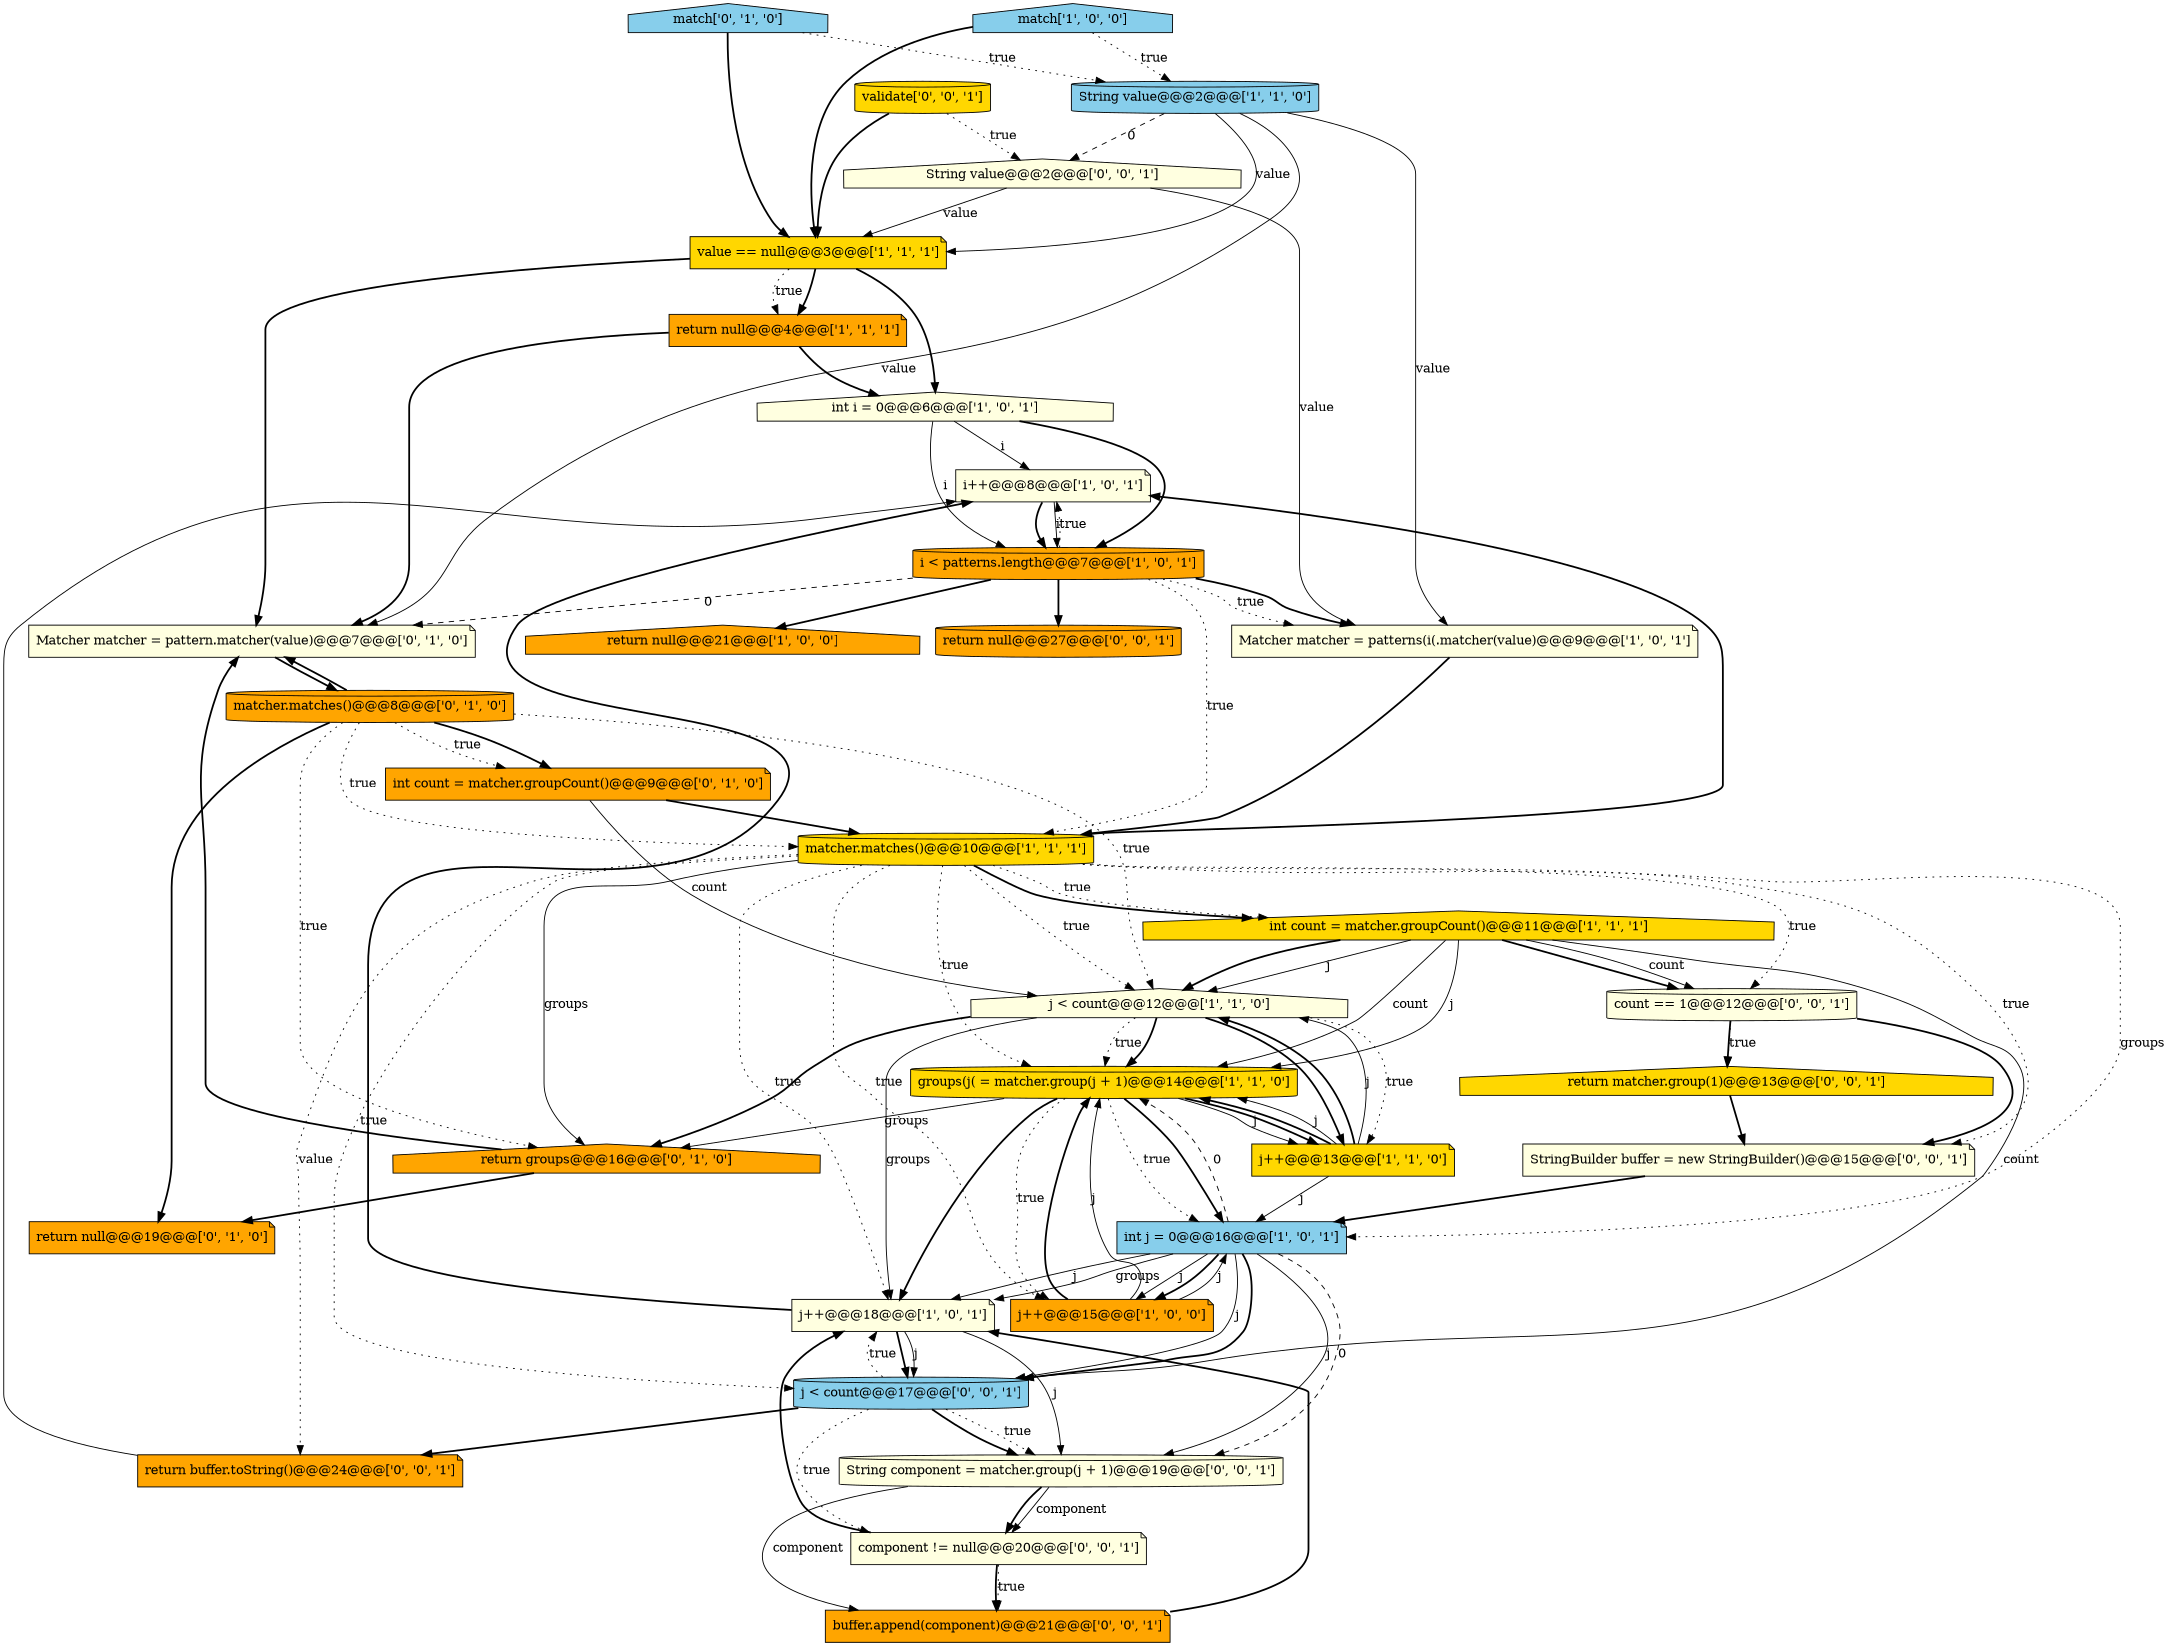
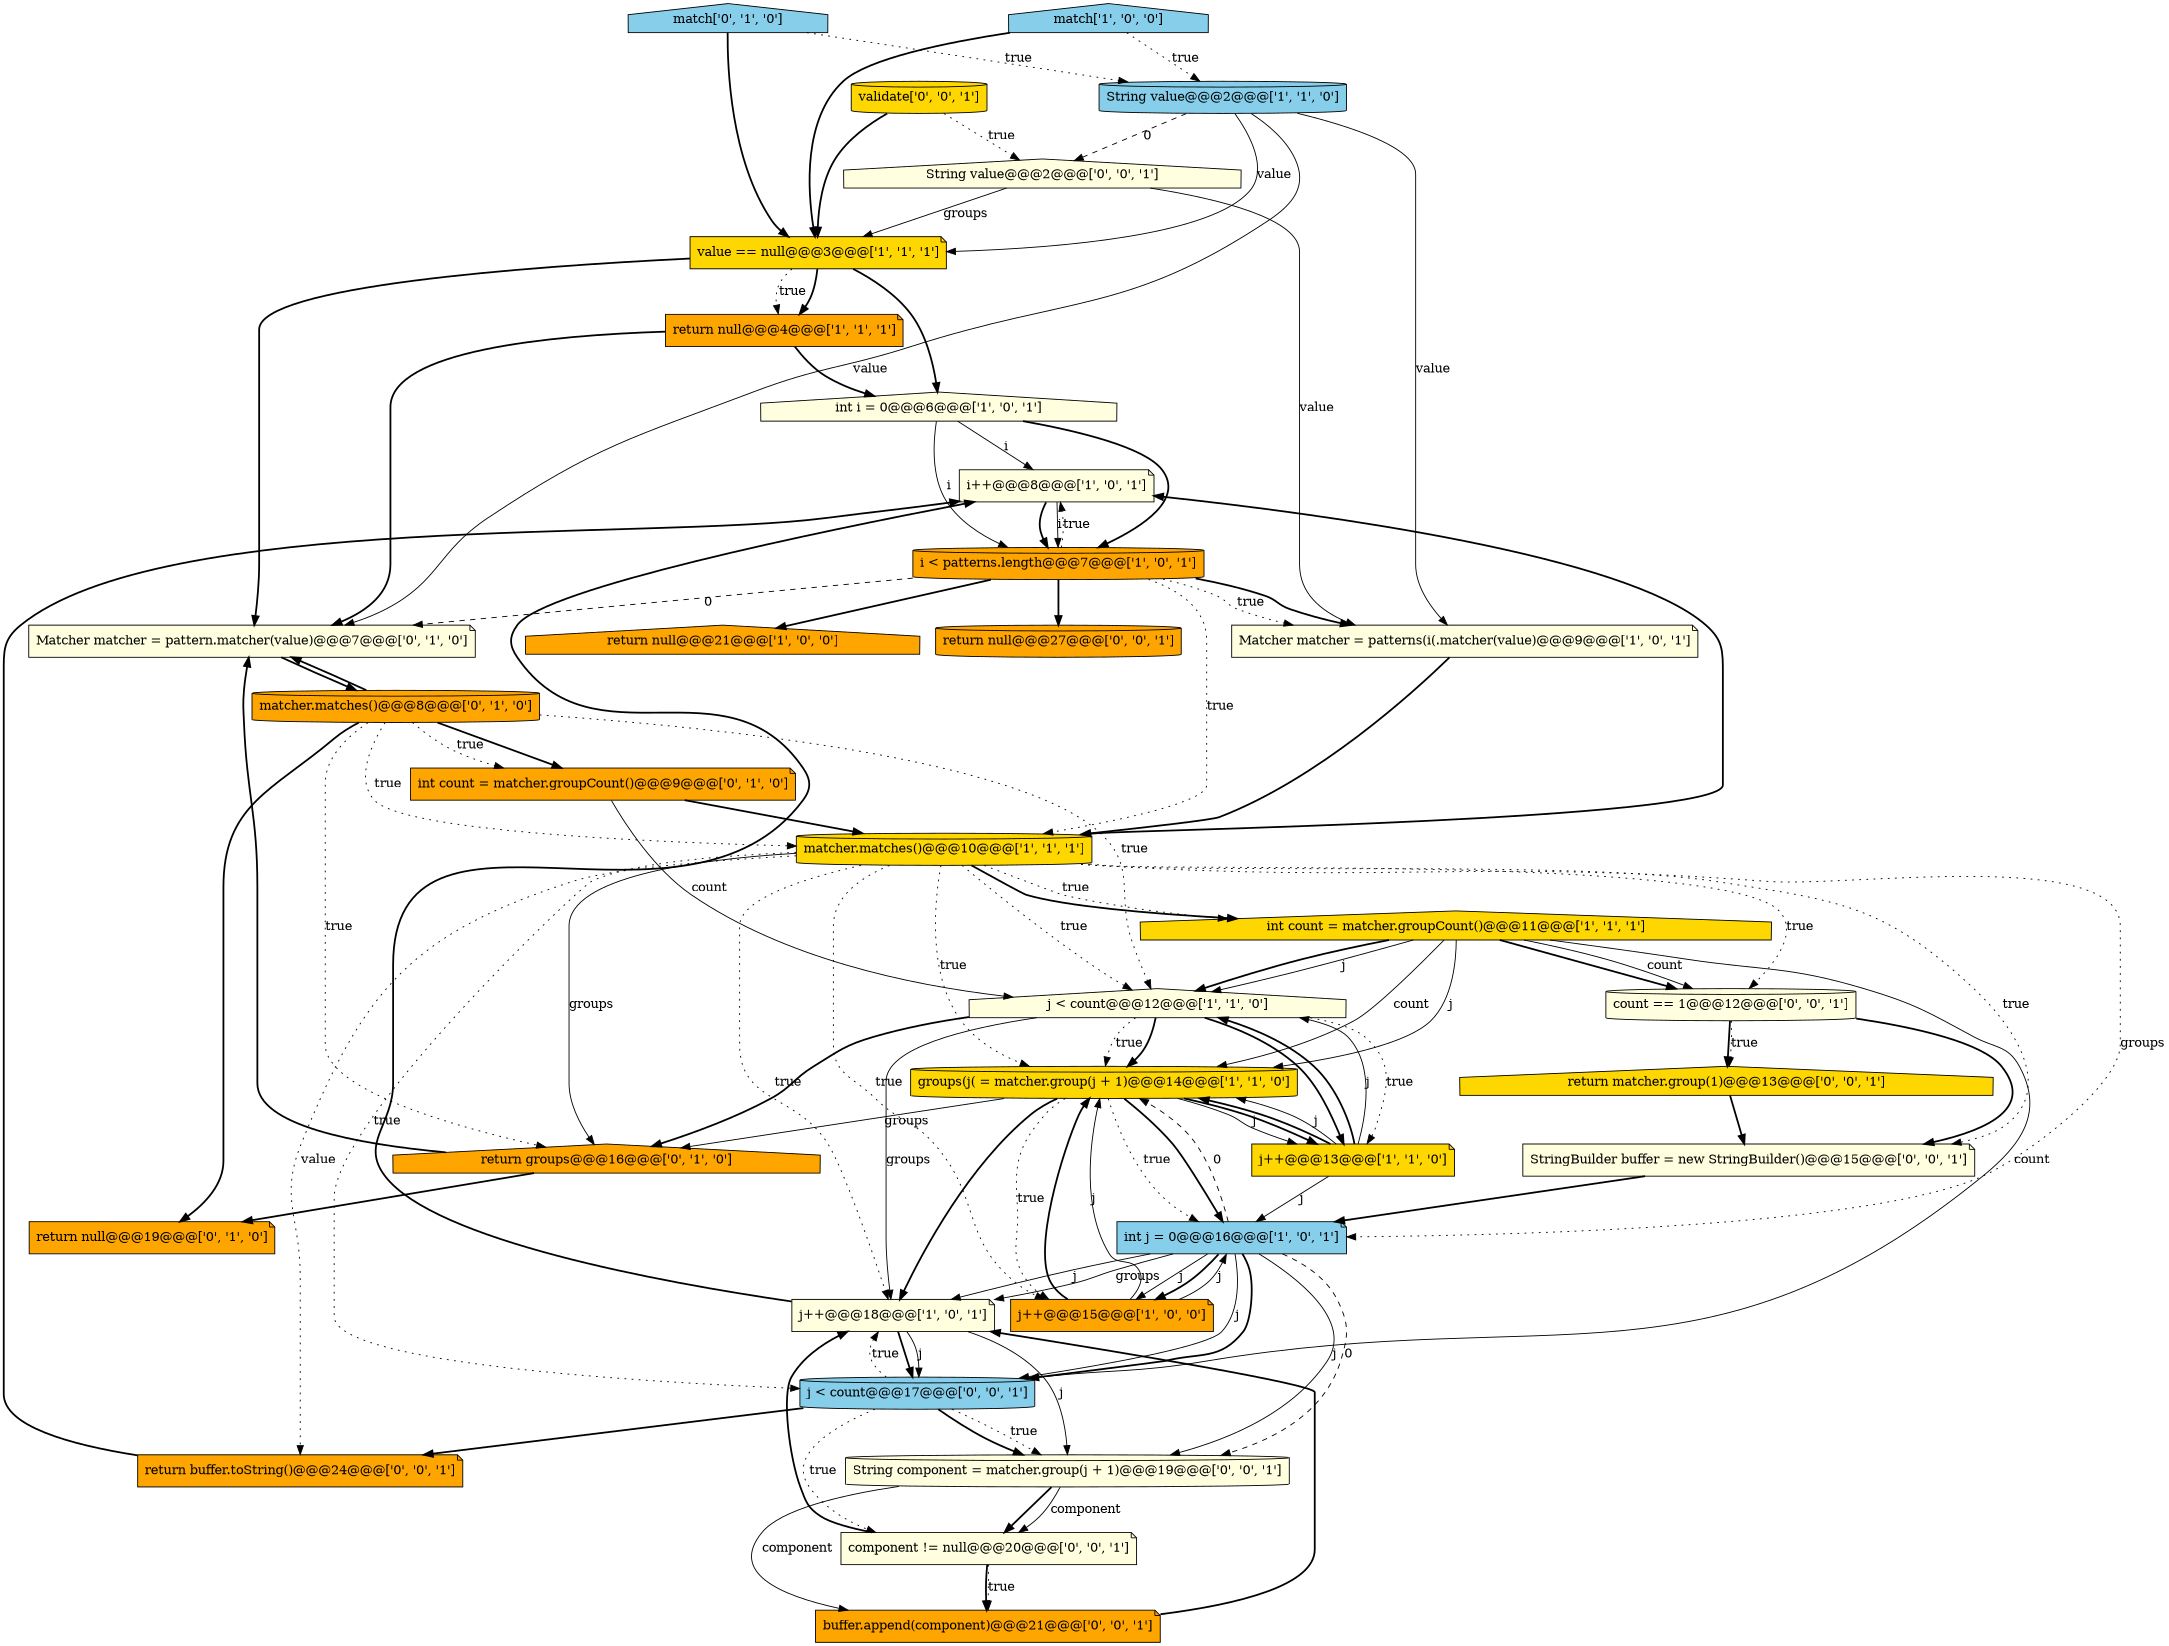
edge "String value@@@2@@@['0', '0', '1']" -> "value == null@@@3@@@['1', '1', '1']": label "value" -> "groups"
edge "return buffer.toString()@@@24@@@['0', '0', '1']" -> "i++@@@8@@@['1', '0', '1']": style solid -> bold
